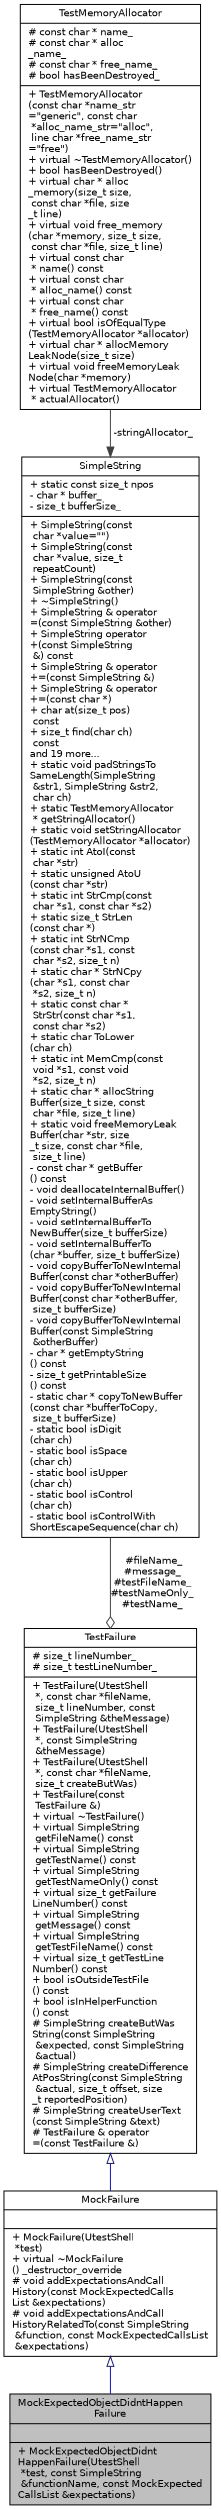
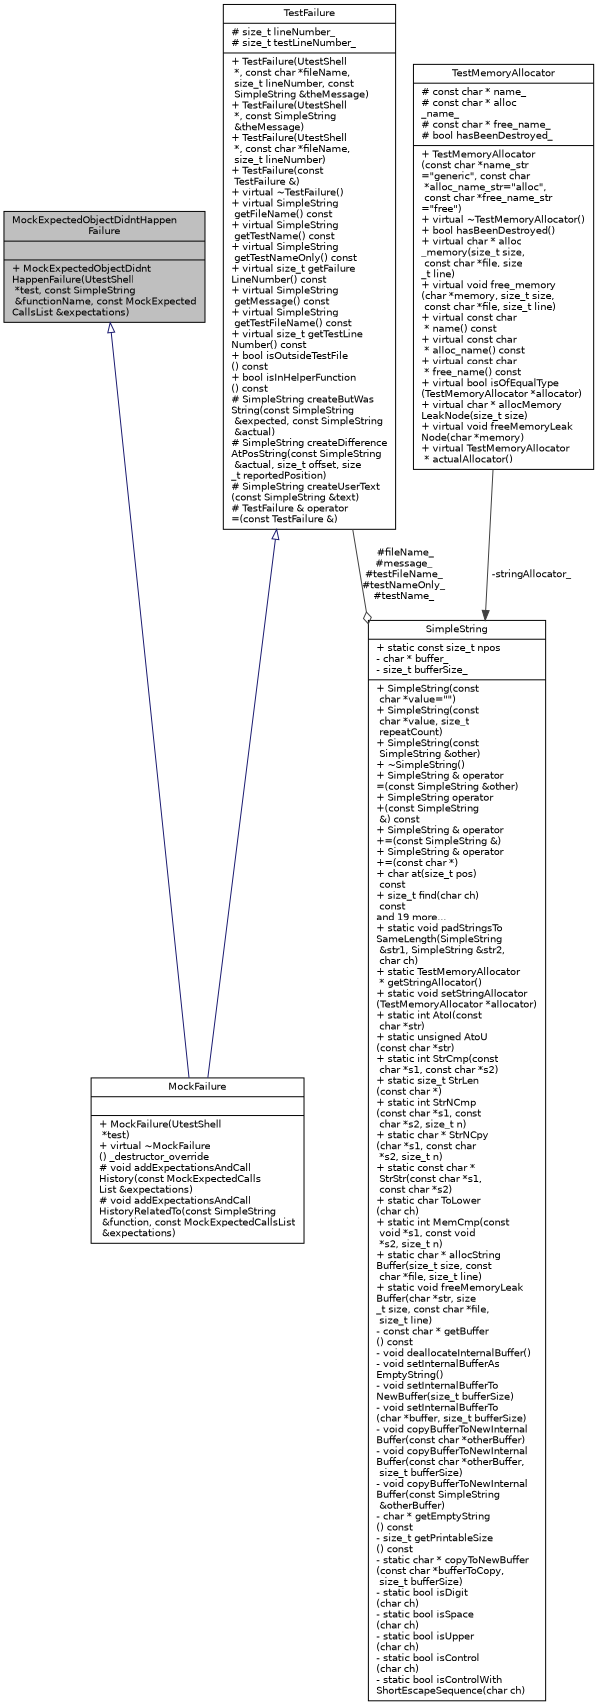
node "TestMemoryAllocator": text "line char *free_name_str" -> "const char *free_name_str"
edge "SimpleString" -> "TestFailure": reversed
node "TestFailure": text "size_t createButWas)" -> "size_t lineNumber)"
edge "MockExpectedObjectDidntHappen" -> "MockFailure": reversed
